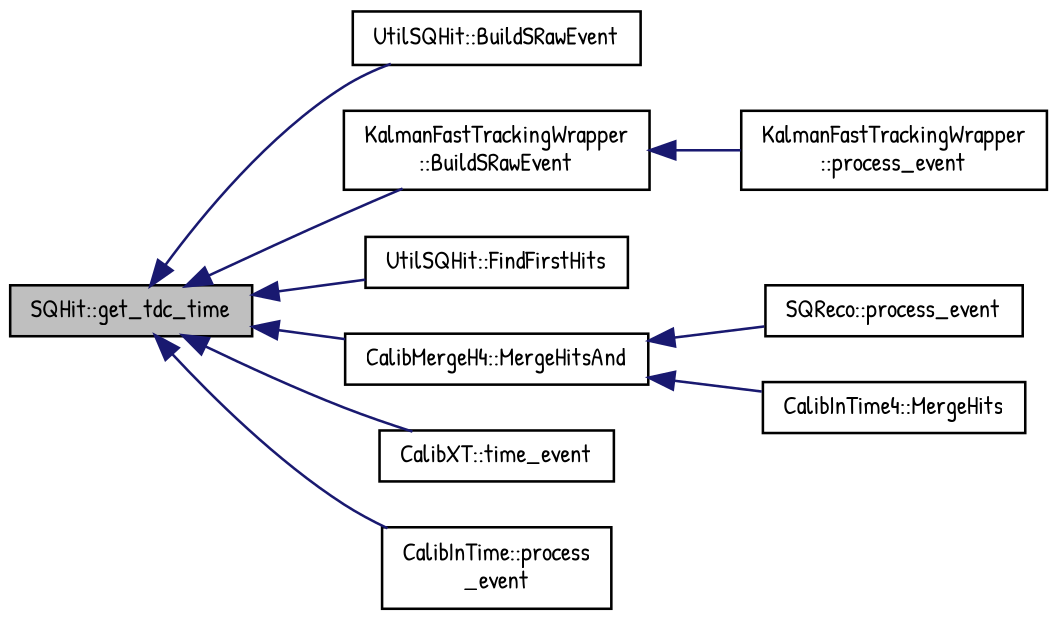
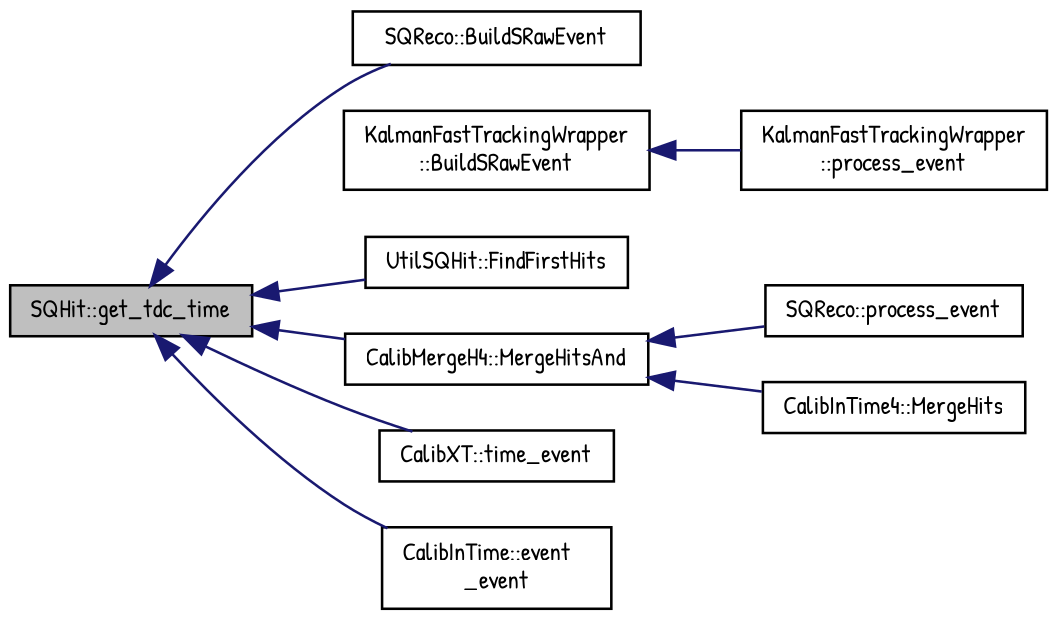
node "UtilSQHit::BuildSRawEvent": label "UtilSQHit::BuildSRawEvent" -> "SQReco::BuildSRawEvent"
edge "KalmanFastTrackingWrapper ::BuildSRawEvent" -> "SQHit::get_tdc_time": removed
node "CalibInTime::process _event": label "CalibInTime::process _event" -> "CalibInTime::event _event"
